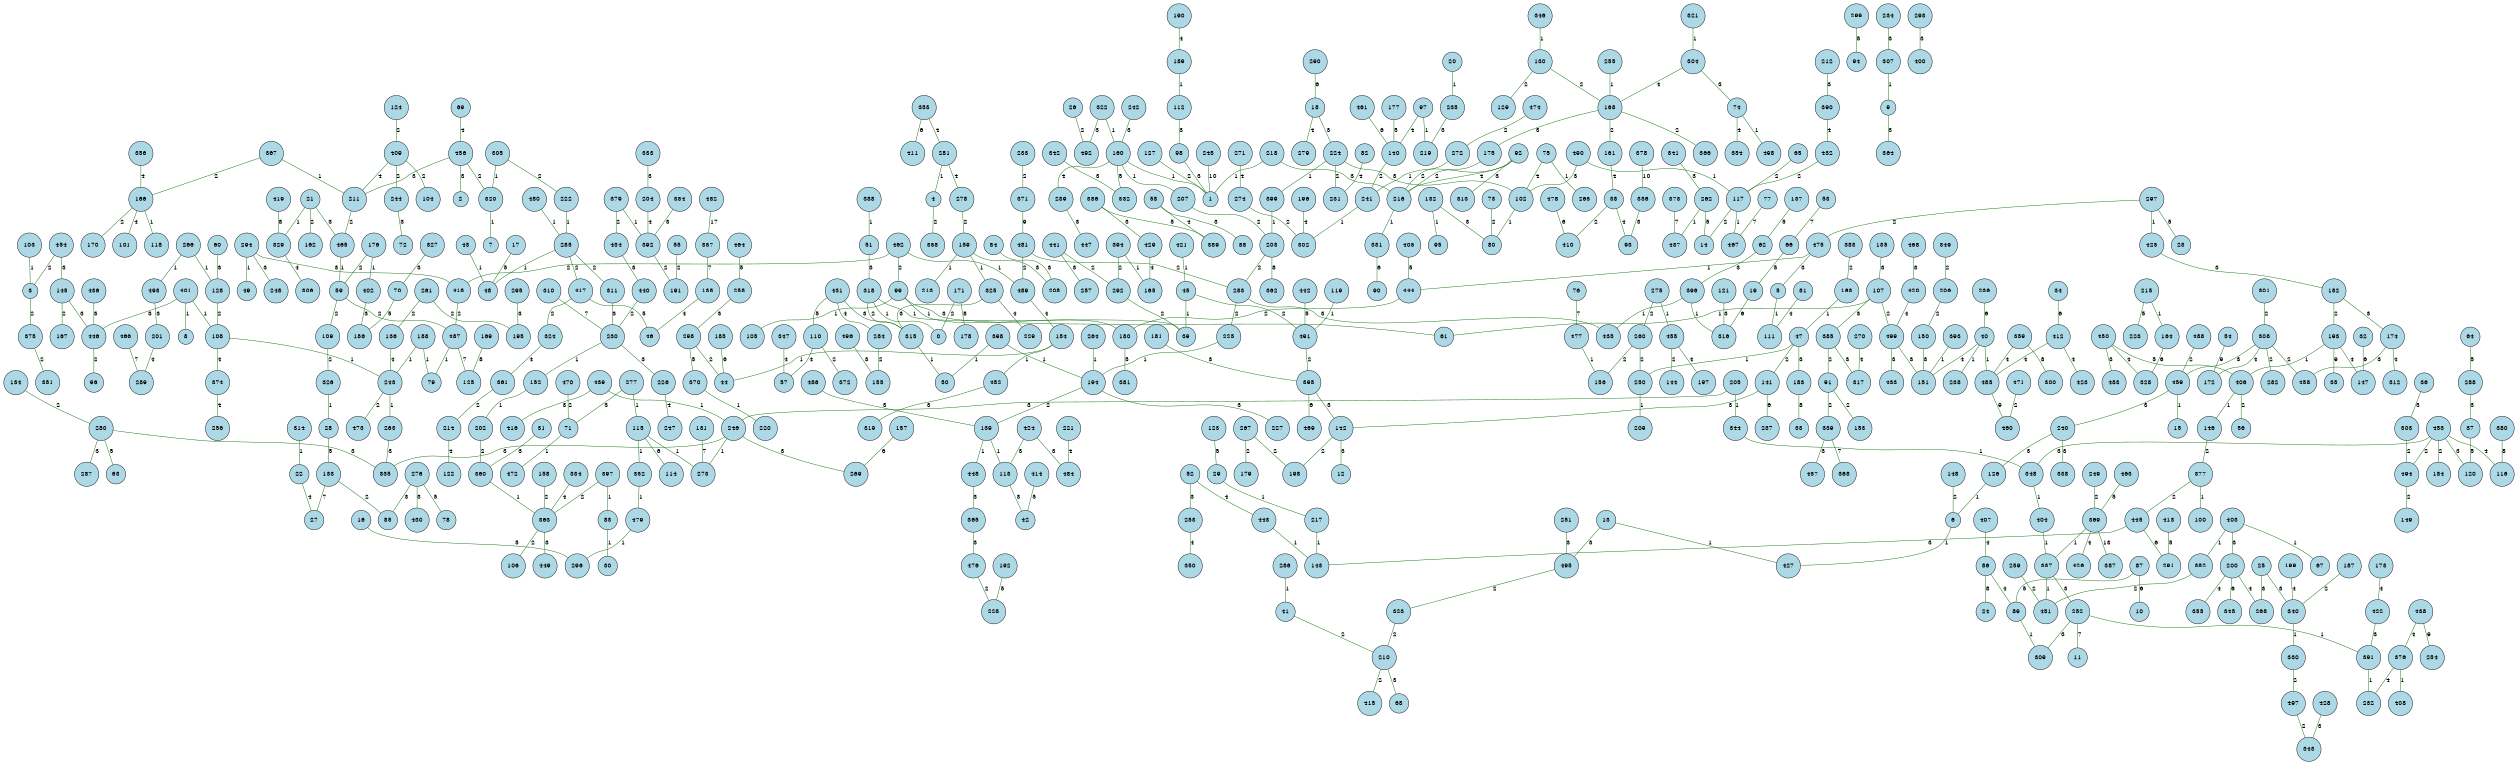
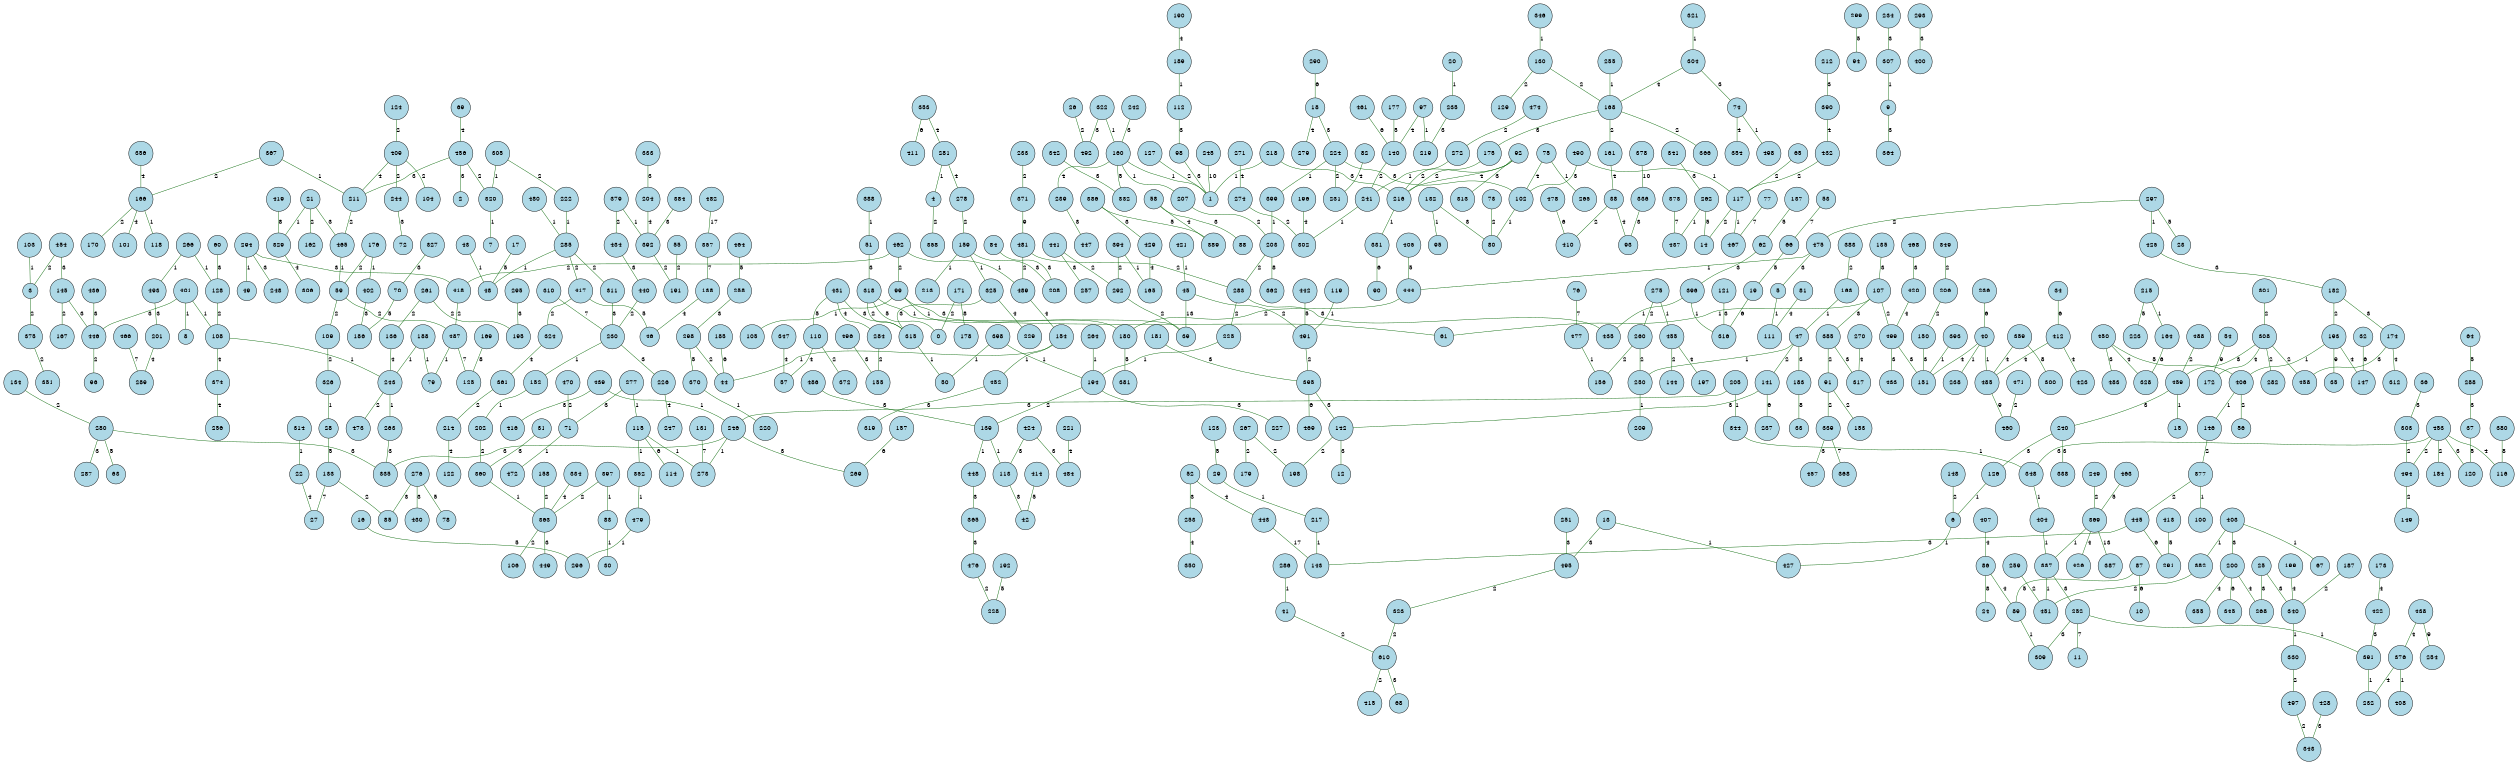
edge "318" -- "0": label "1" -> "5"
edge "45" -- "39": label "1" -> "13"
edge "443" -- "143": label "1" -> "17"
node "210": label "210" -> "610"
